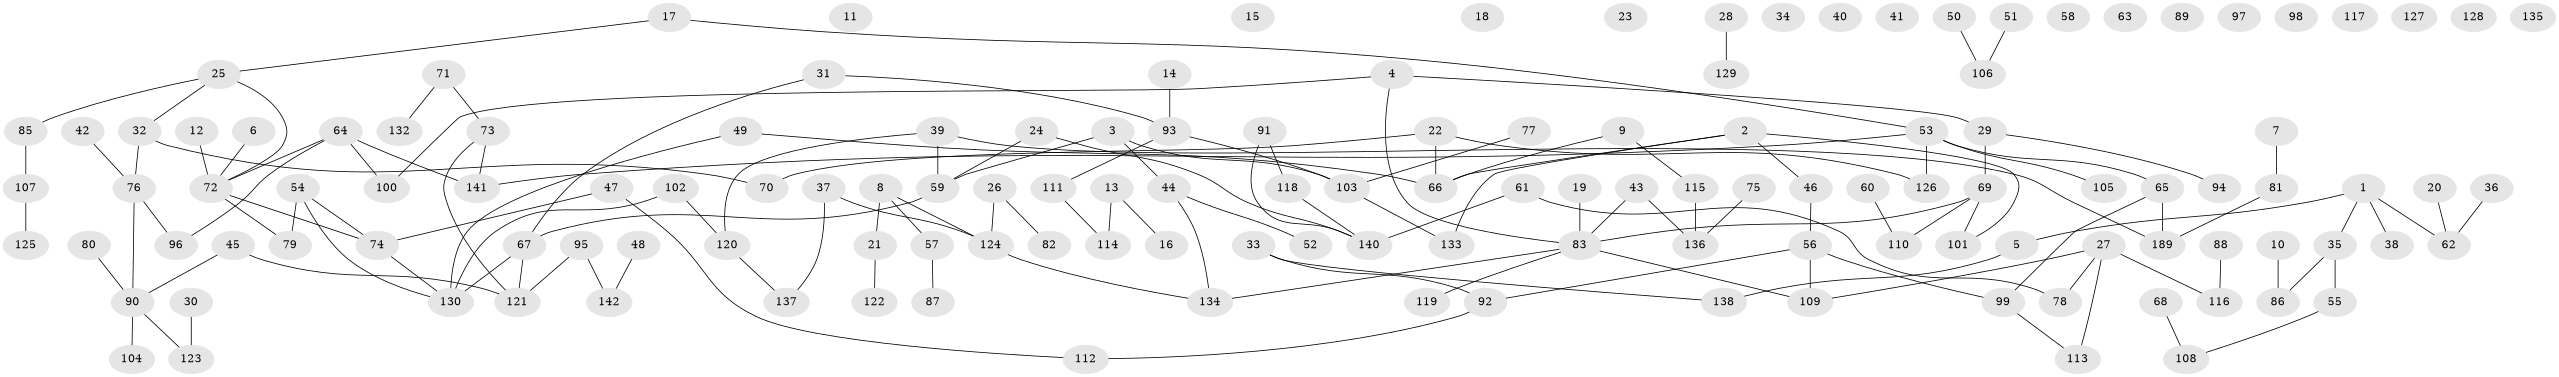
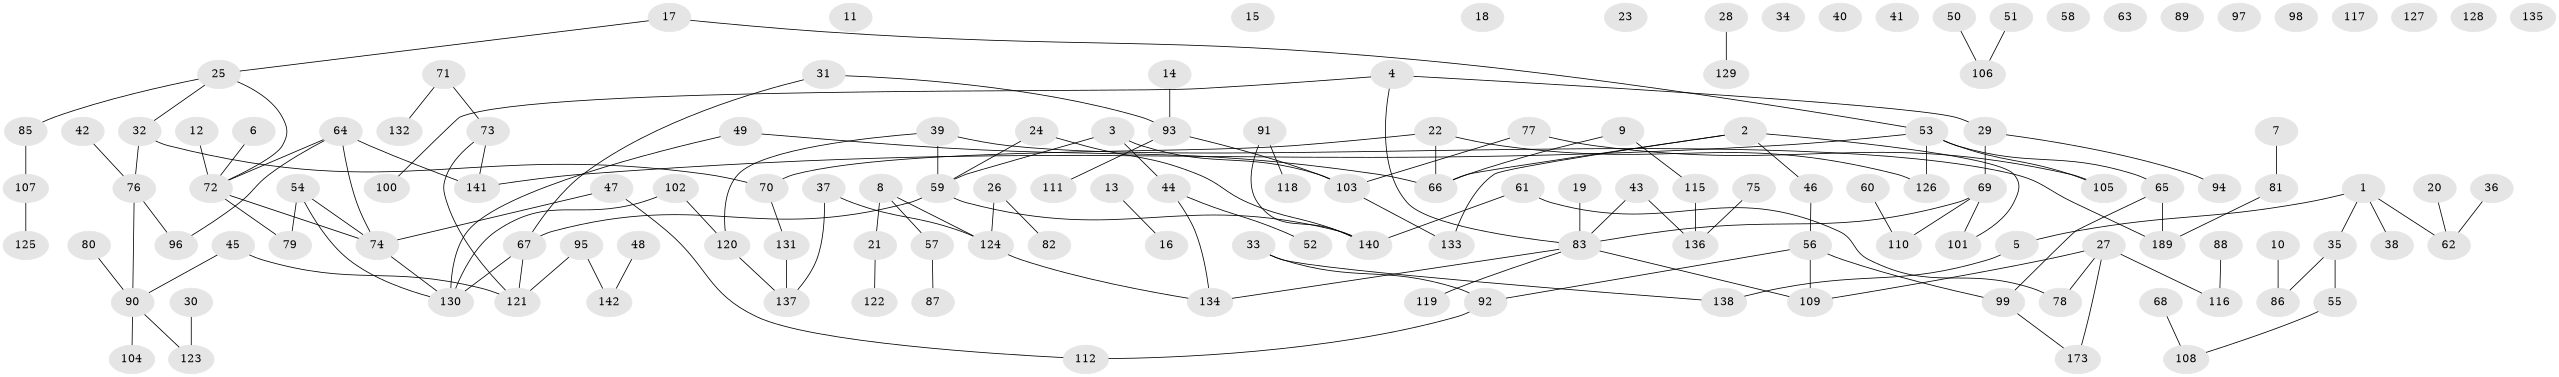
edge "77" -- "105": added
edge "64" -- "100": now "64" -- "74"
edge "118" -- "140": now "59" -- "140"
node "131": added
node "114": removed
node "113": label "113" -> "173"
